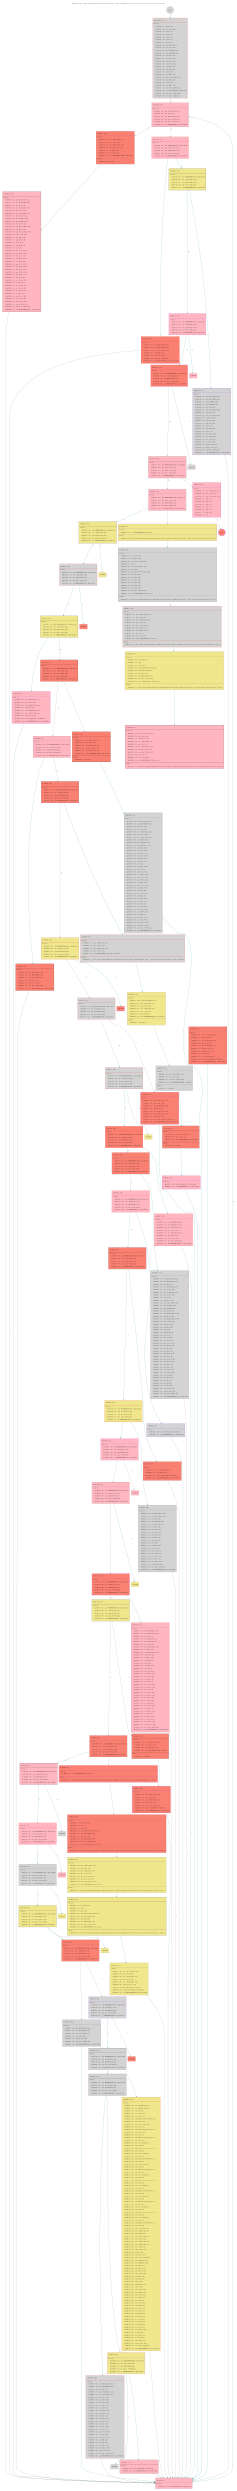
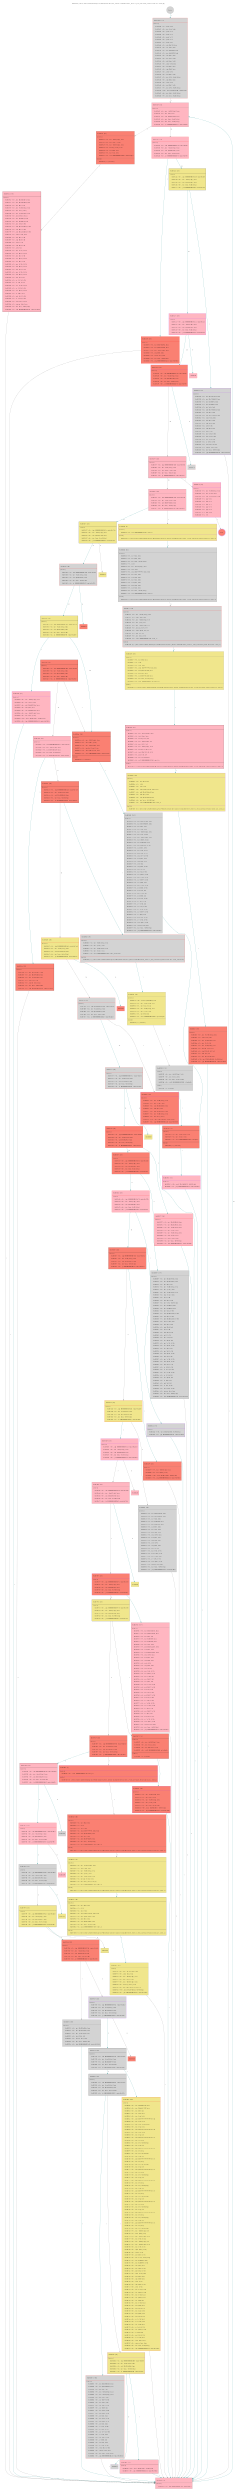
edge "0x401d6f [28]" -> "0x401d8b [28]": now "0x401d6f [28]" -> "0x4023ee [26]"
node "0x402689 [40]": added
